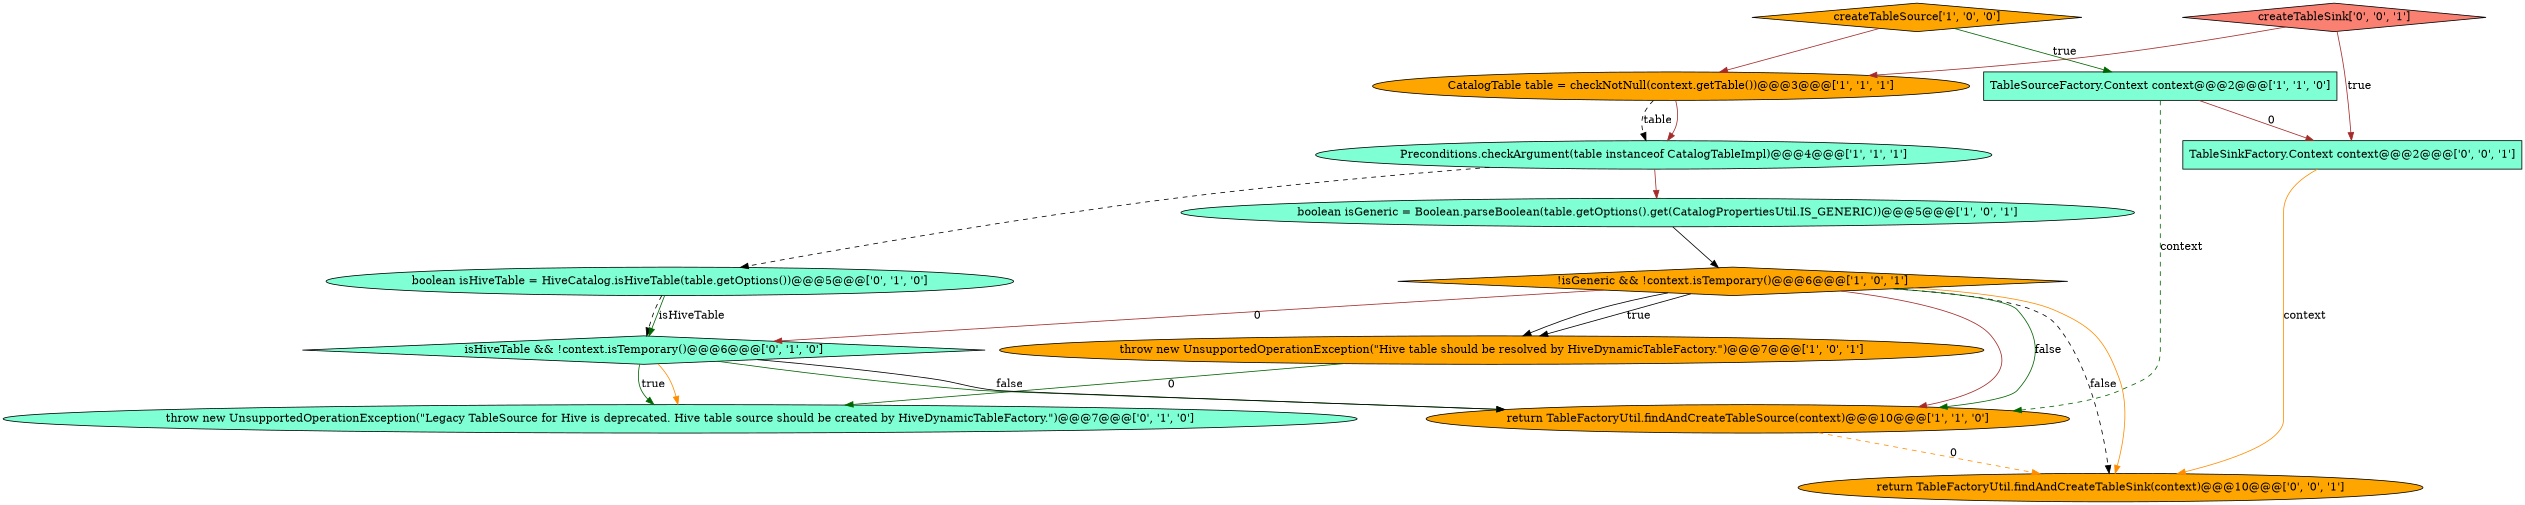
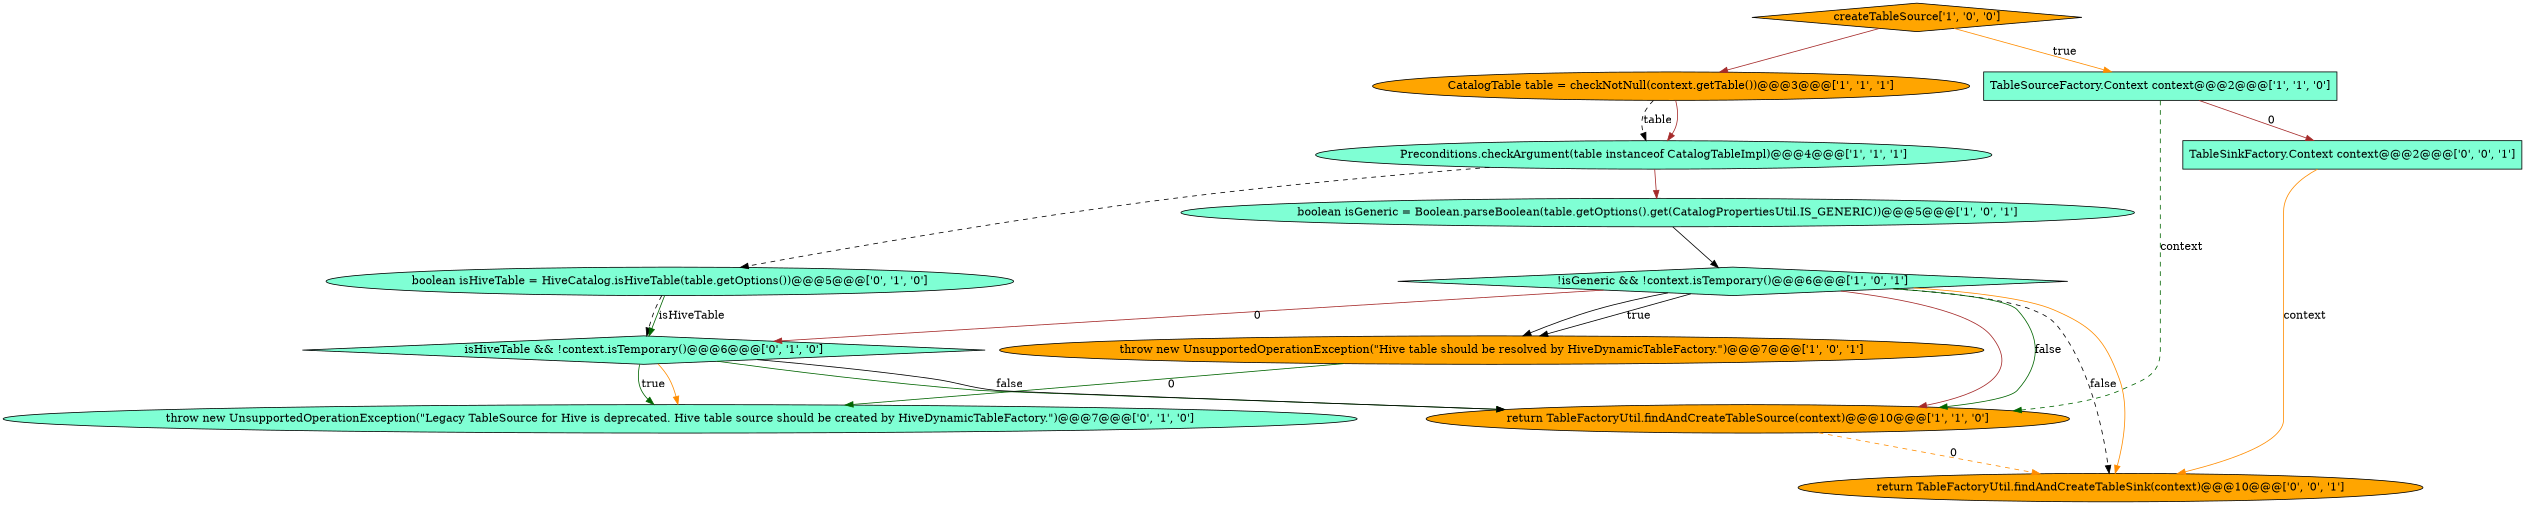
node "createTableSink['0', '0', '1']": removed
edge "createTableSource['1', '0', '0']" -> "TableSourceFactory.Context context@@@2@@@['1', '1', '0']": color darkgreen -> darkorange
node "!isGeneric && !context.isTemporary()@@@6@@@['1', '0', '1']": fillcolor orange -> aquamarine
